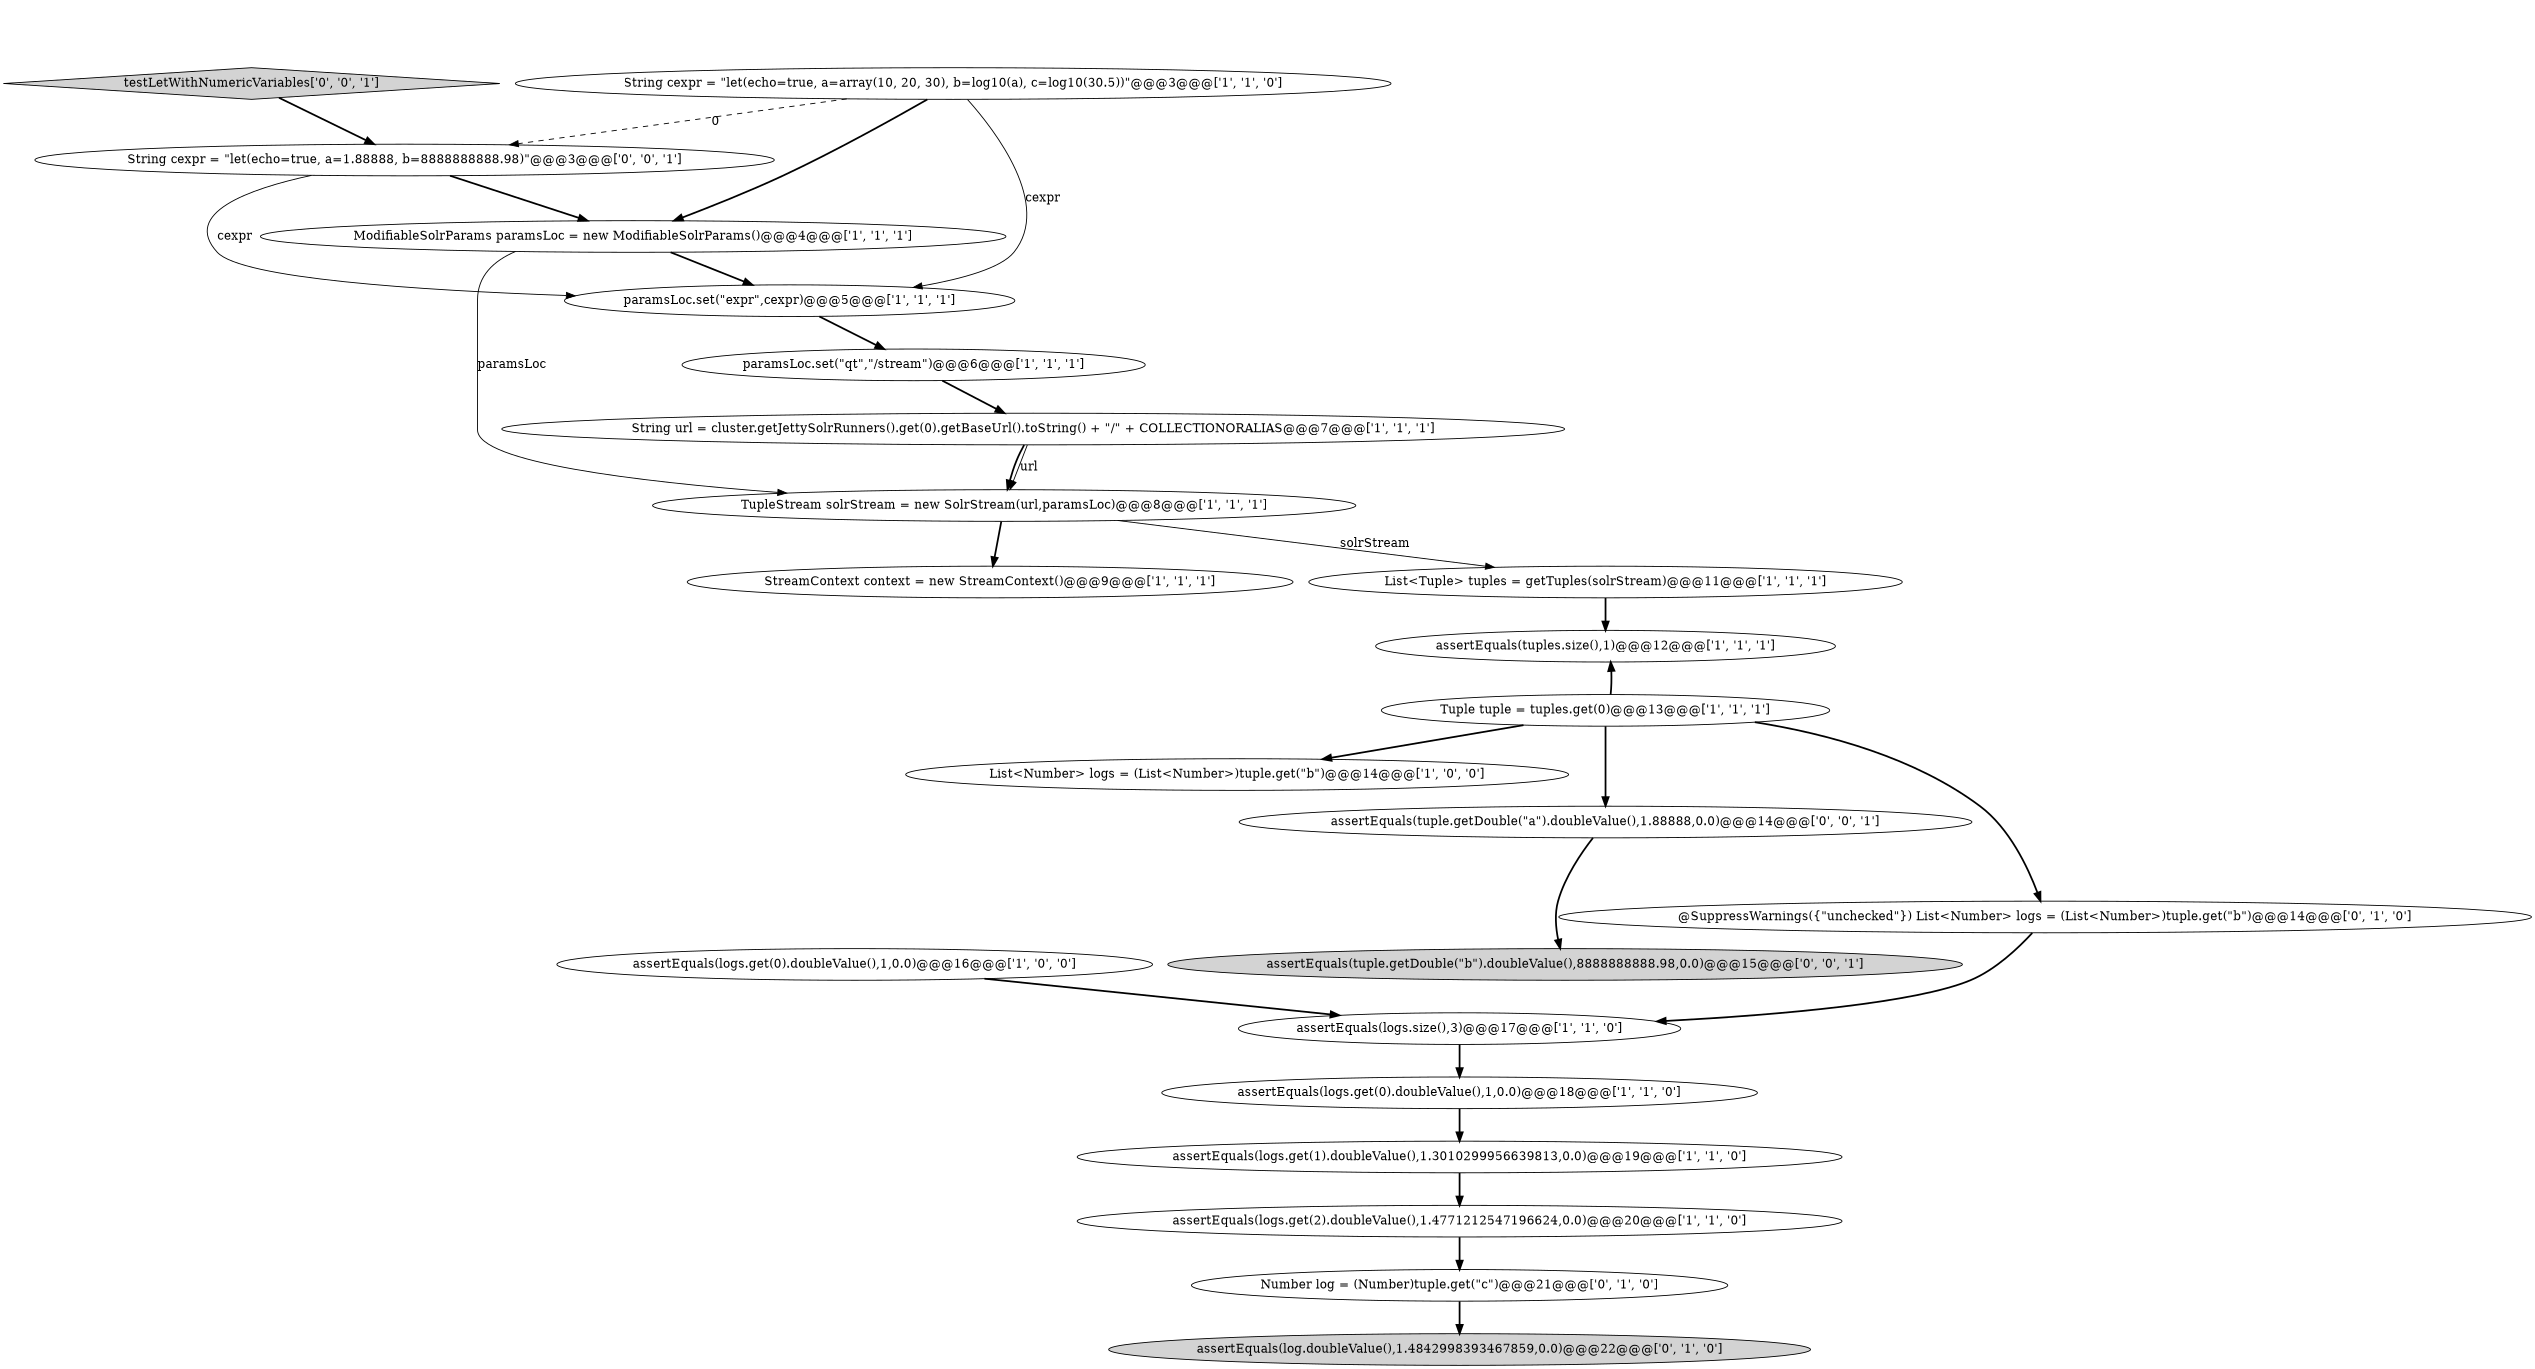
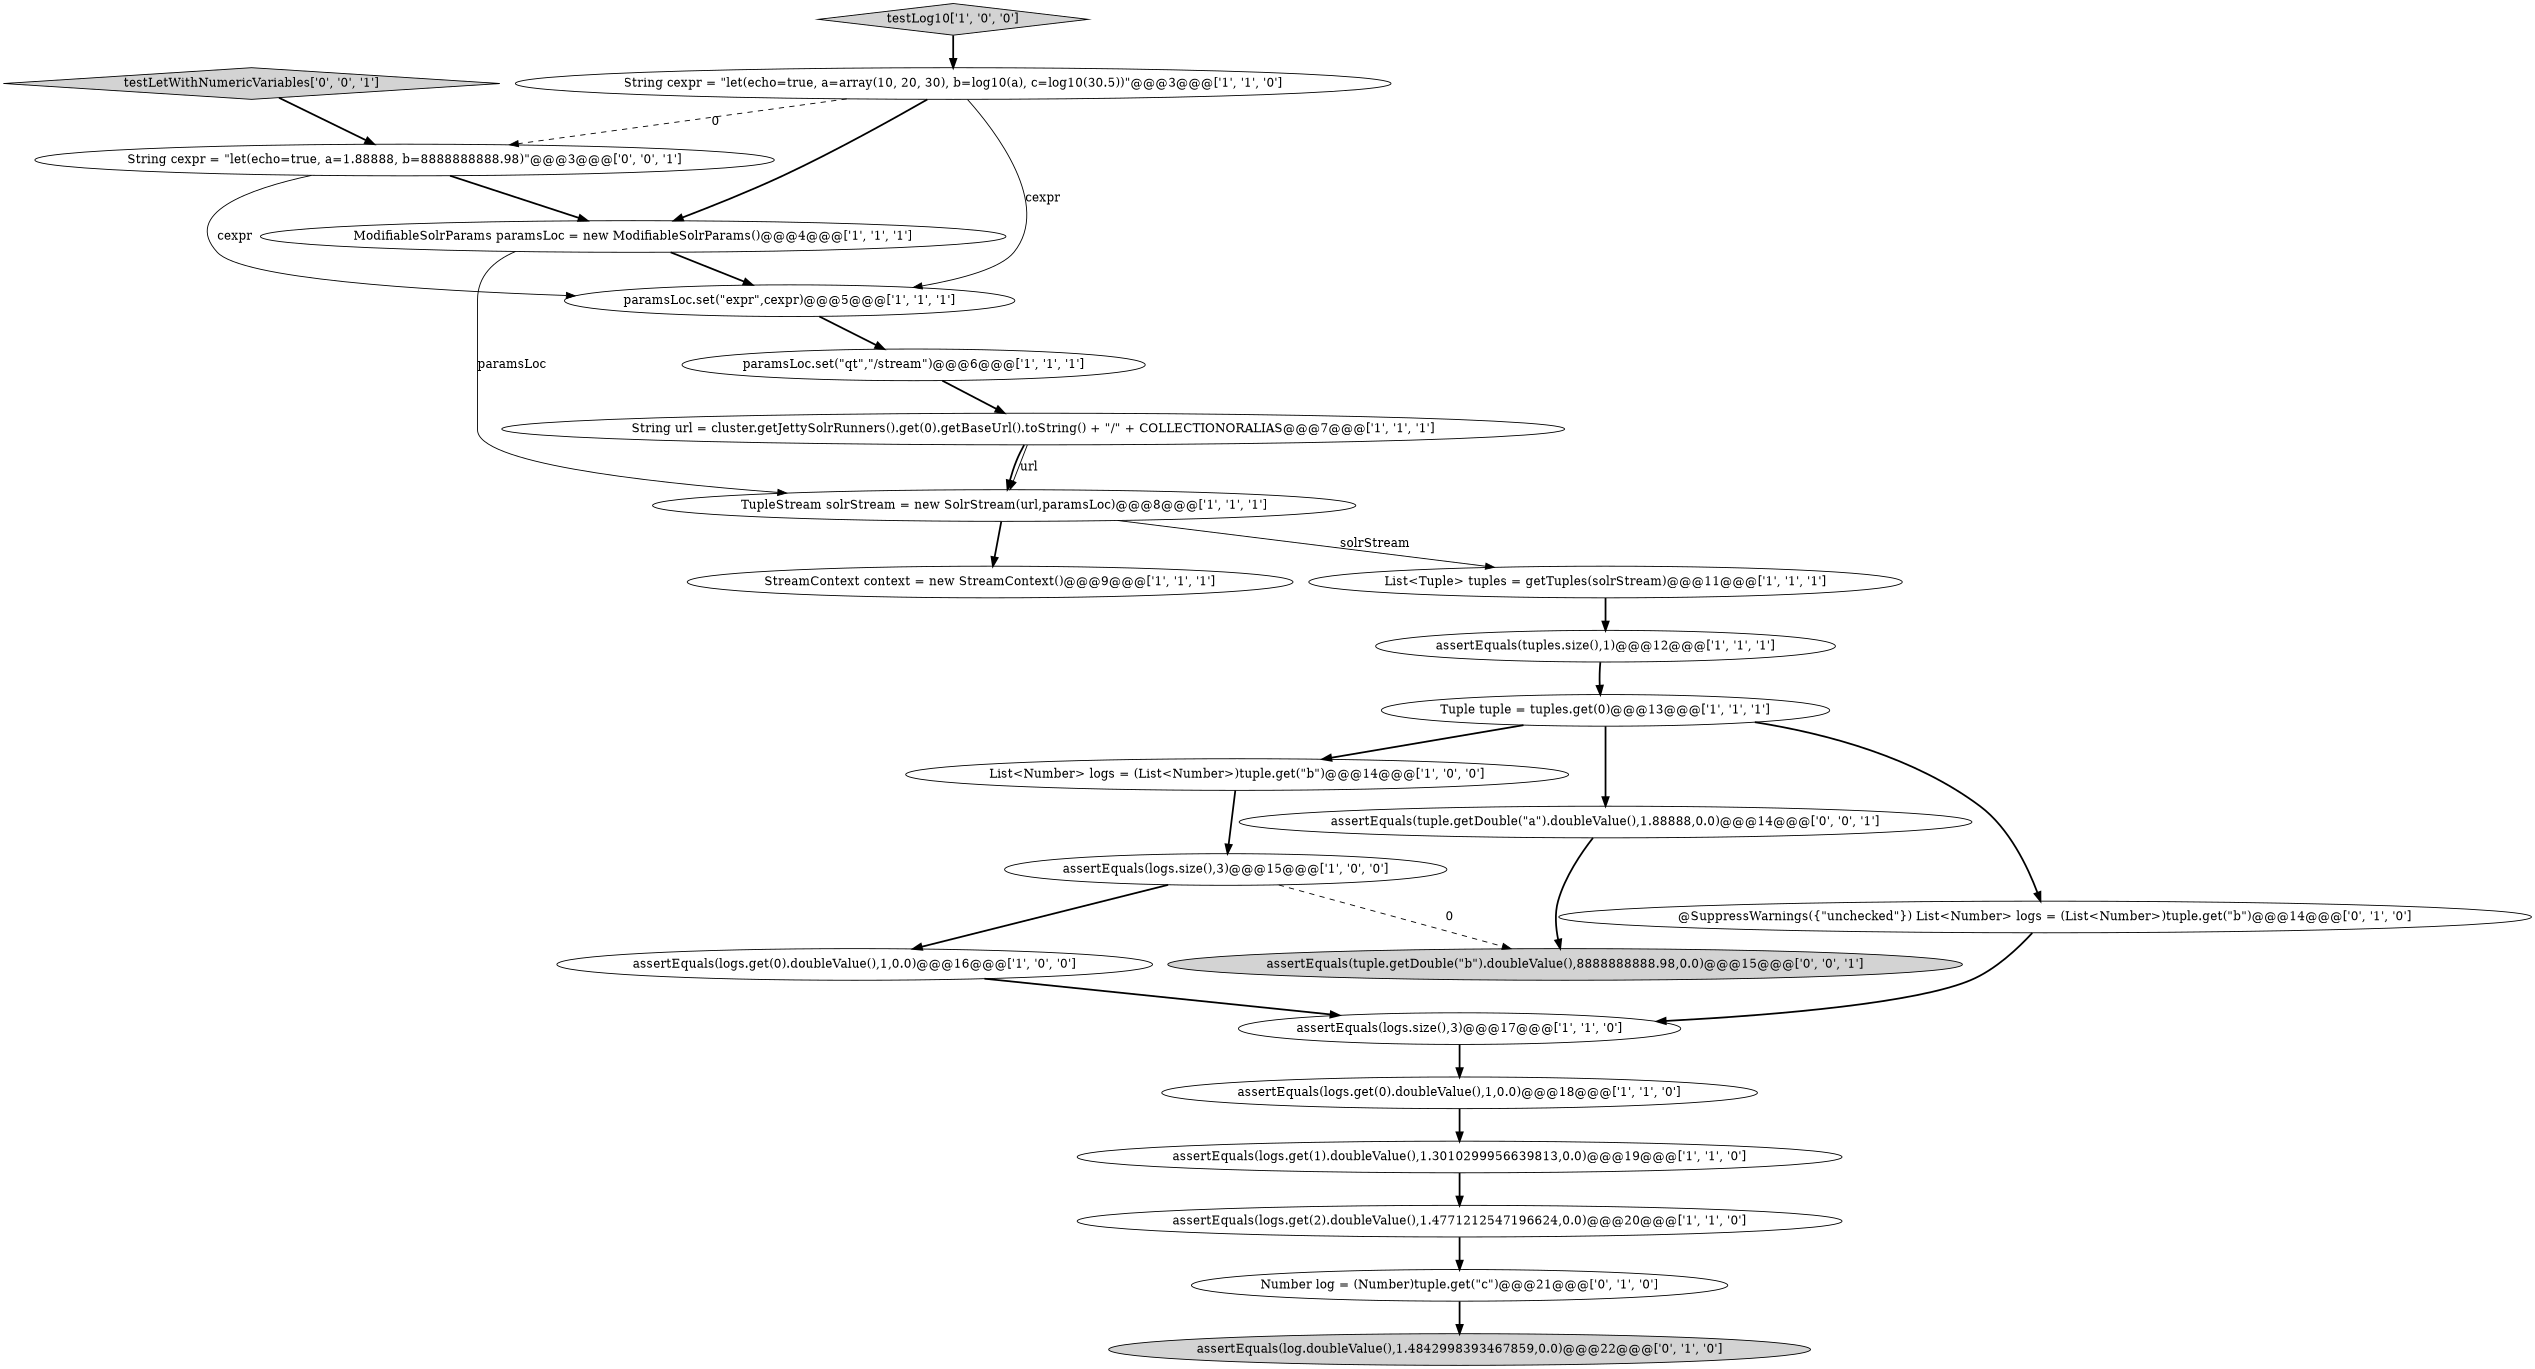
node "testLog10['1', '0', '0']": added
edge "Tuple tuple = tuples.get(0)@@@13@@@['1', '1', '1']" -> "assertEquals(tuples.size(),1)@@@12@@@['1', '1', '1']": reversed
node "assertEquals(logs.size(),3)@@@15@@@['1', '0', '0']": added
